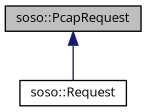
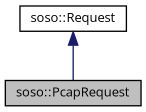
edge "soso::Request" -> "soso::PcapRequest": reversed
